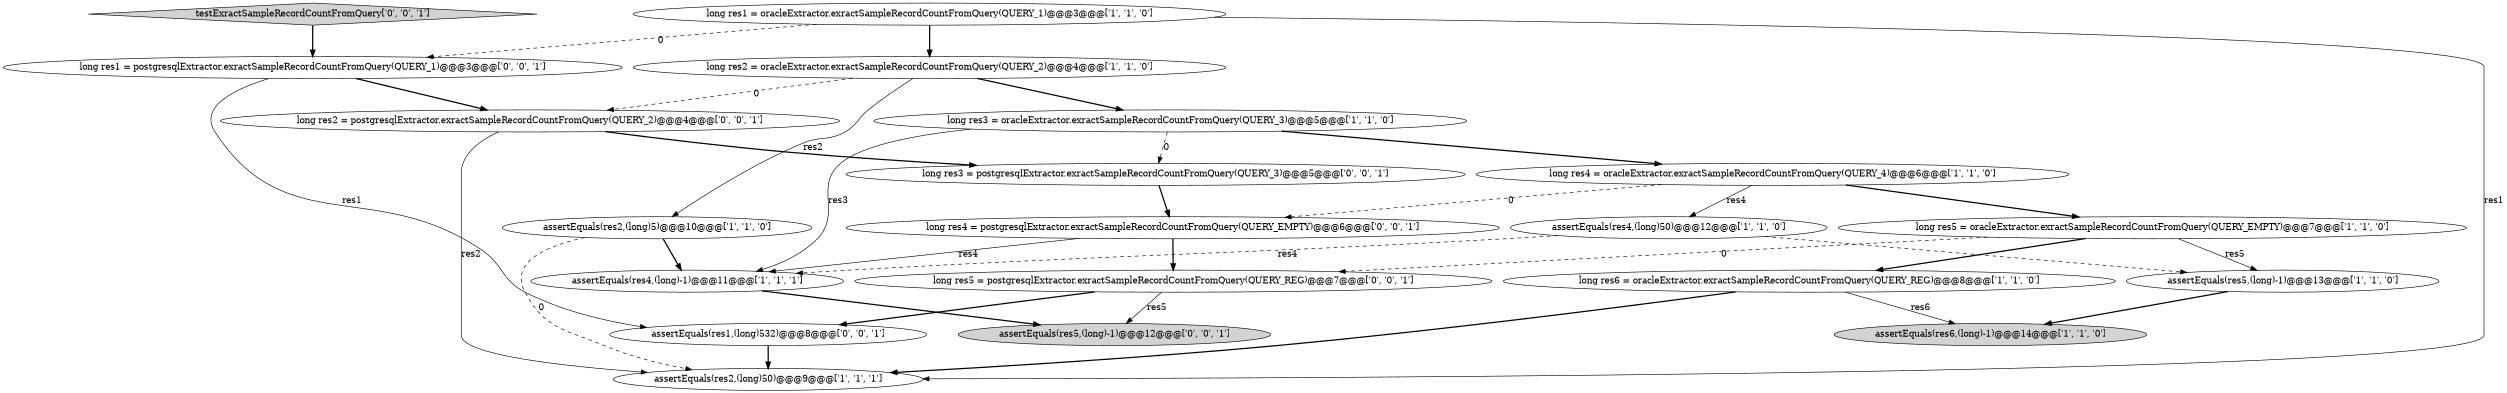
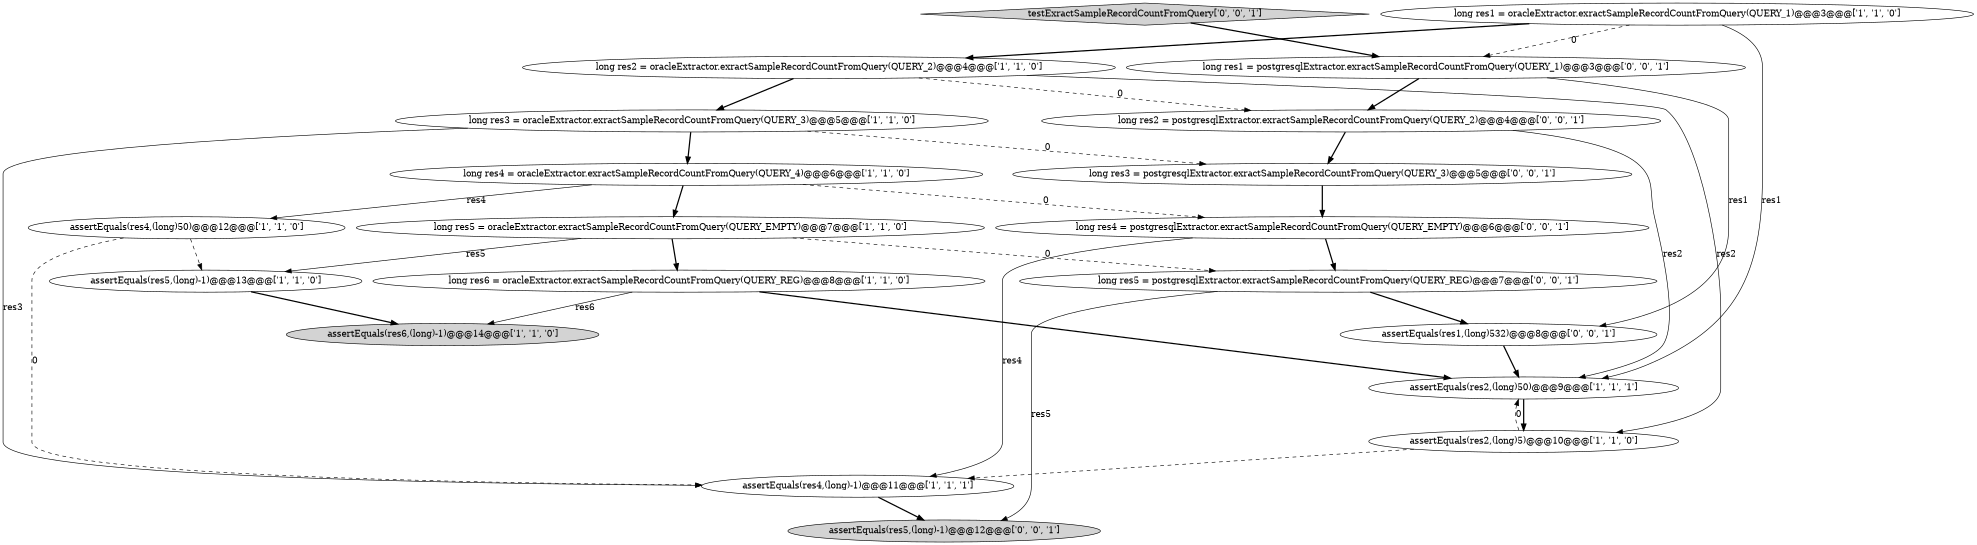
edge "assertEquals(res2,(long)5)@@@10@@@['1', '1', '0']" -> "assertEquals(res4,(long)-1)@@@11@@@['1', '1', '1']": style bold -> dashed
edge "assertEquals(res4,(long)50)@@@12@@@['1', '1', '0']" -> "assertEquals(res4,(long)-1)@@@11@@@['1', '1', '1']": label "res4" -> "0"
edge "assertEquals(res2,(long)50)@@@9@@@['1', '1', '1']" -> "assertEquals(res2,(long)5)@@@10@@@['1', '1', '0']": added
